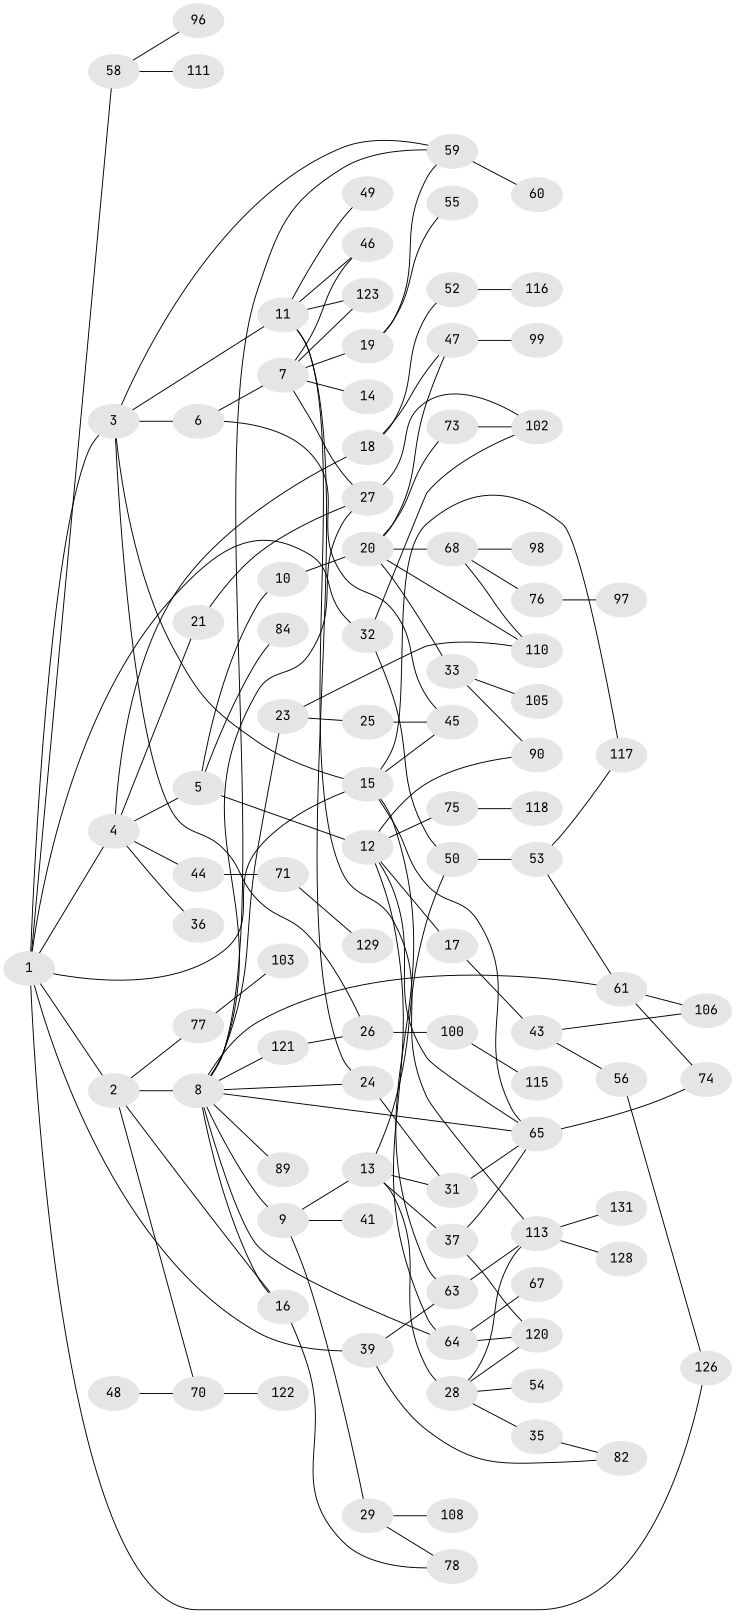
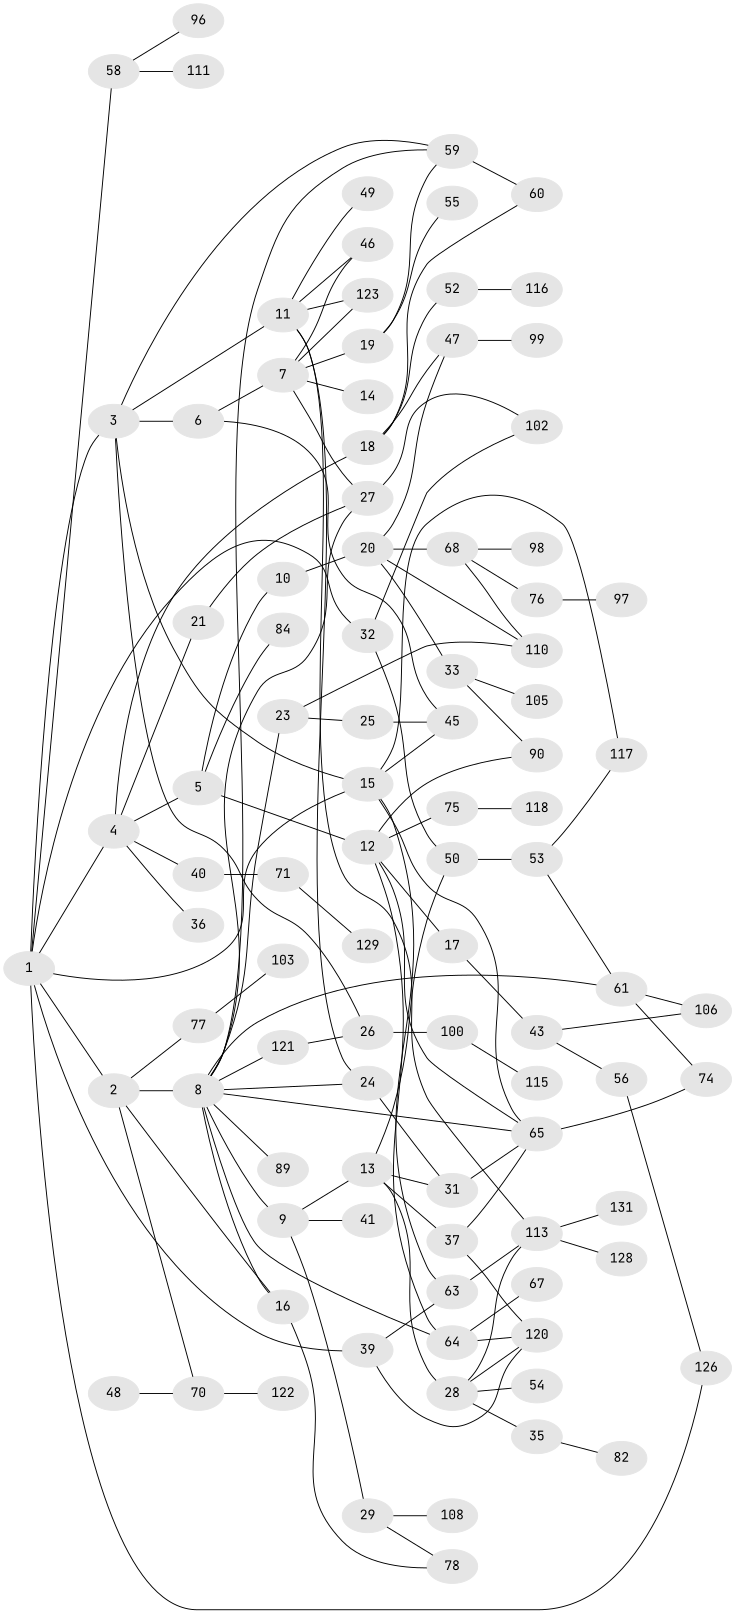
edge "60" -- "18": added
node "73": removed
node "44": label "44" -> "40"
edge "39" -- "82": now "39" -- "120"
